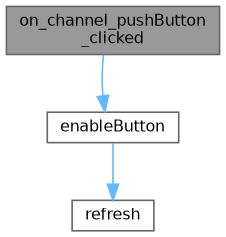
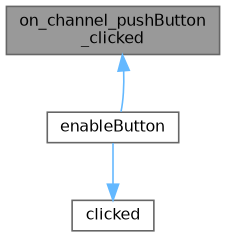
edge "on_channel_pushButton _clicked" -> "enableButton": reversed
node "refresh": label "refresh" -> "clicked"
